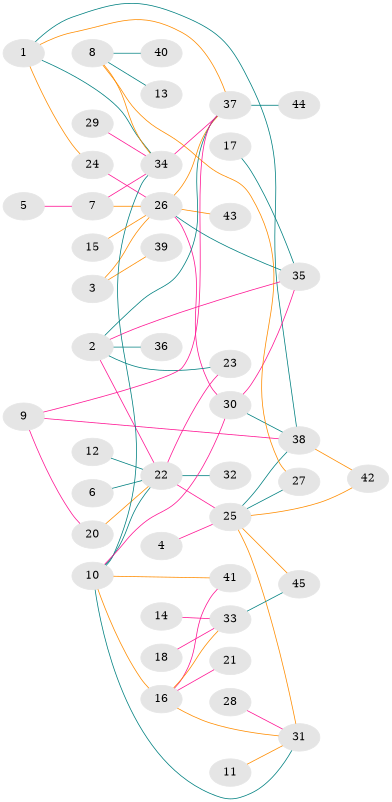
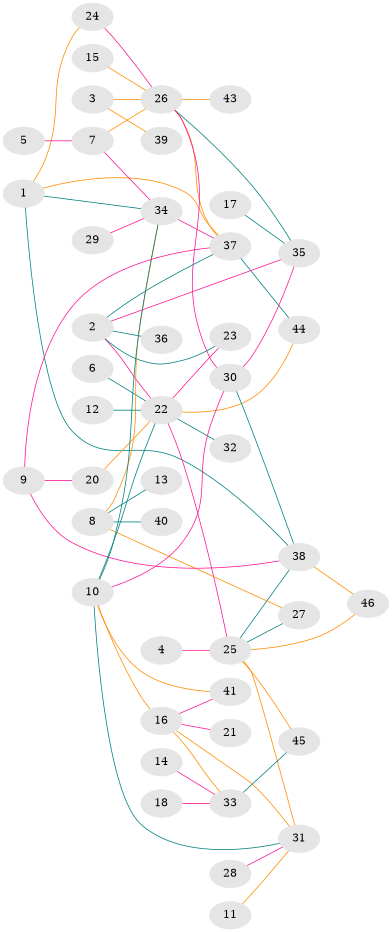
edge "44" -- "22": added
node "42": label "42" -> "46"
